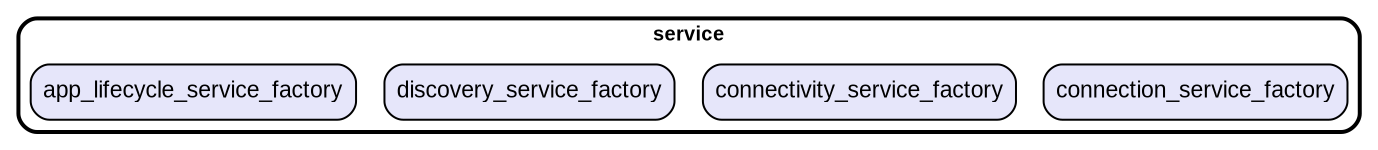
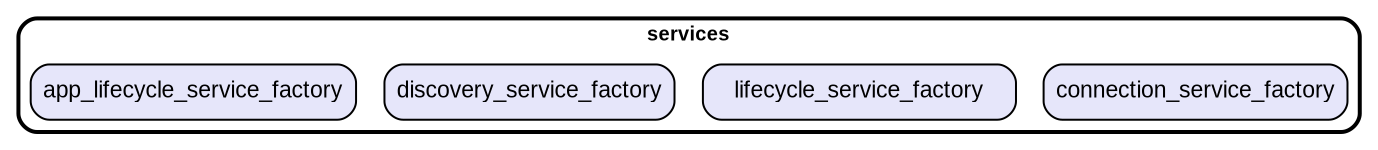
cluster "service": label "service" -> "services"
node "connectivity_service_factory": label "connectivity_service_factory" -> "lifecycle_service_factory"
